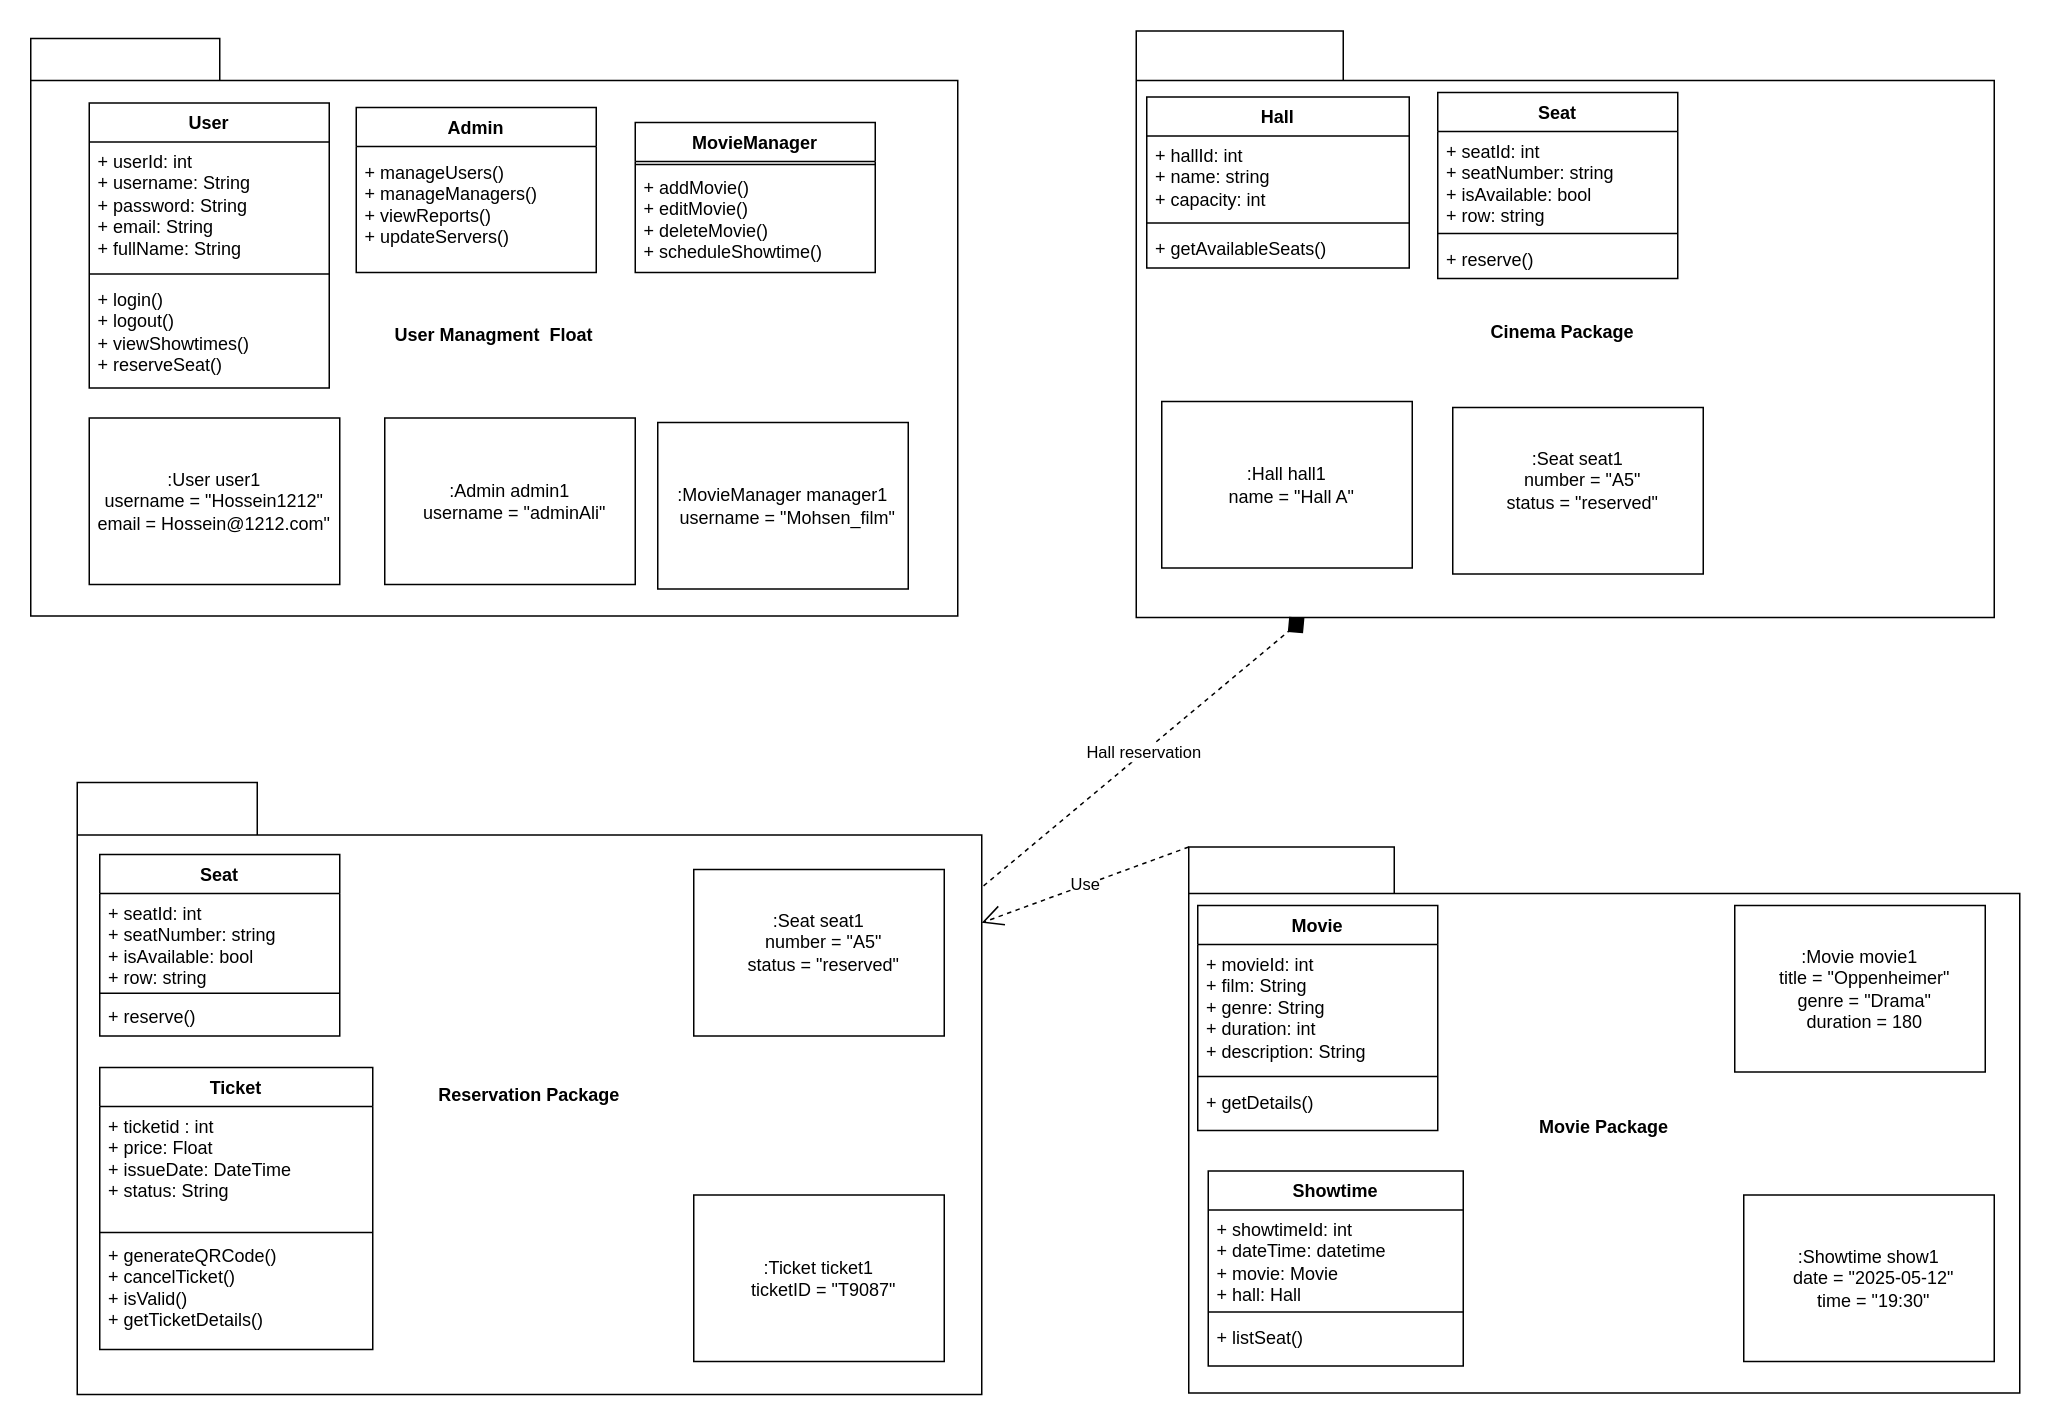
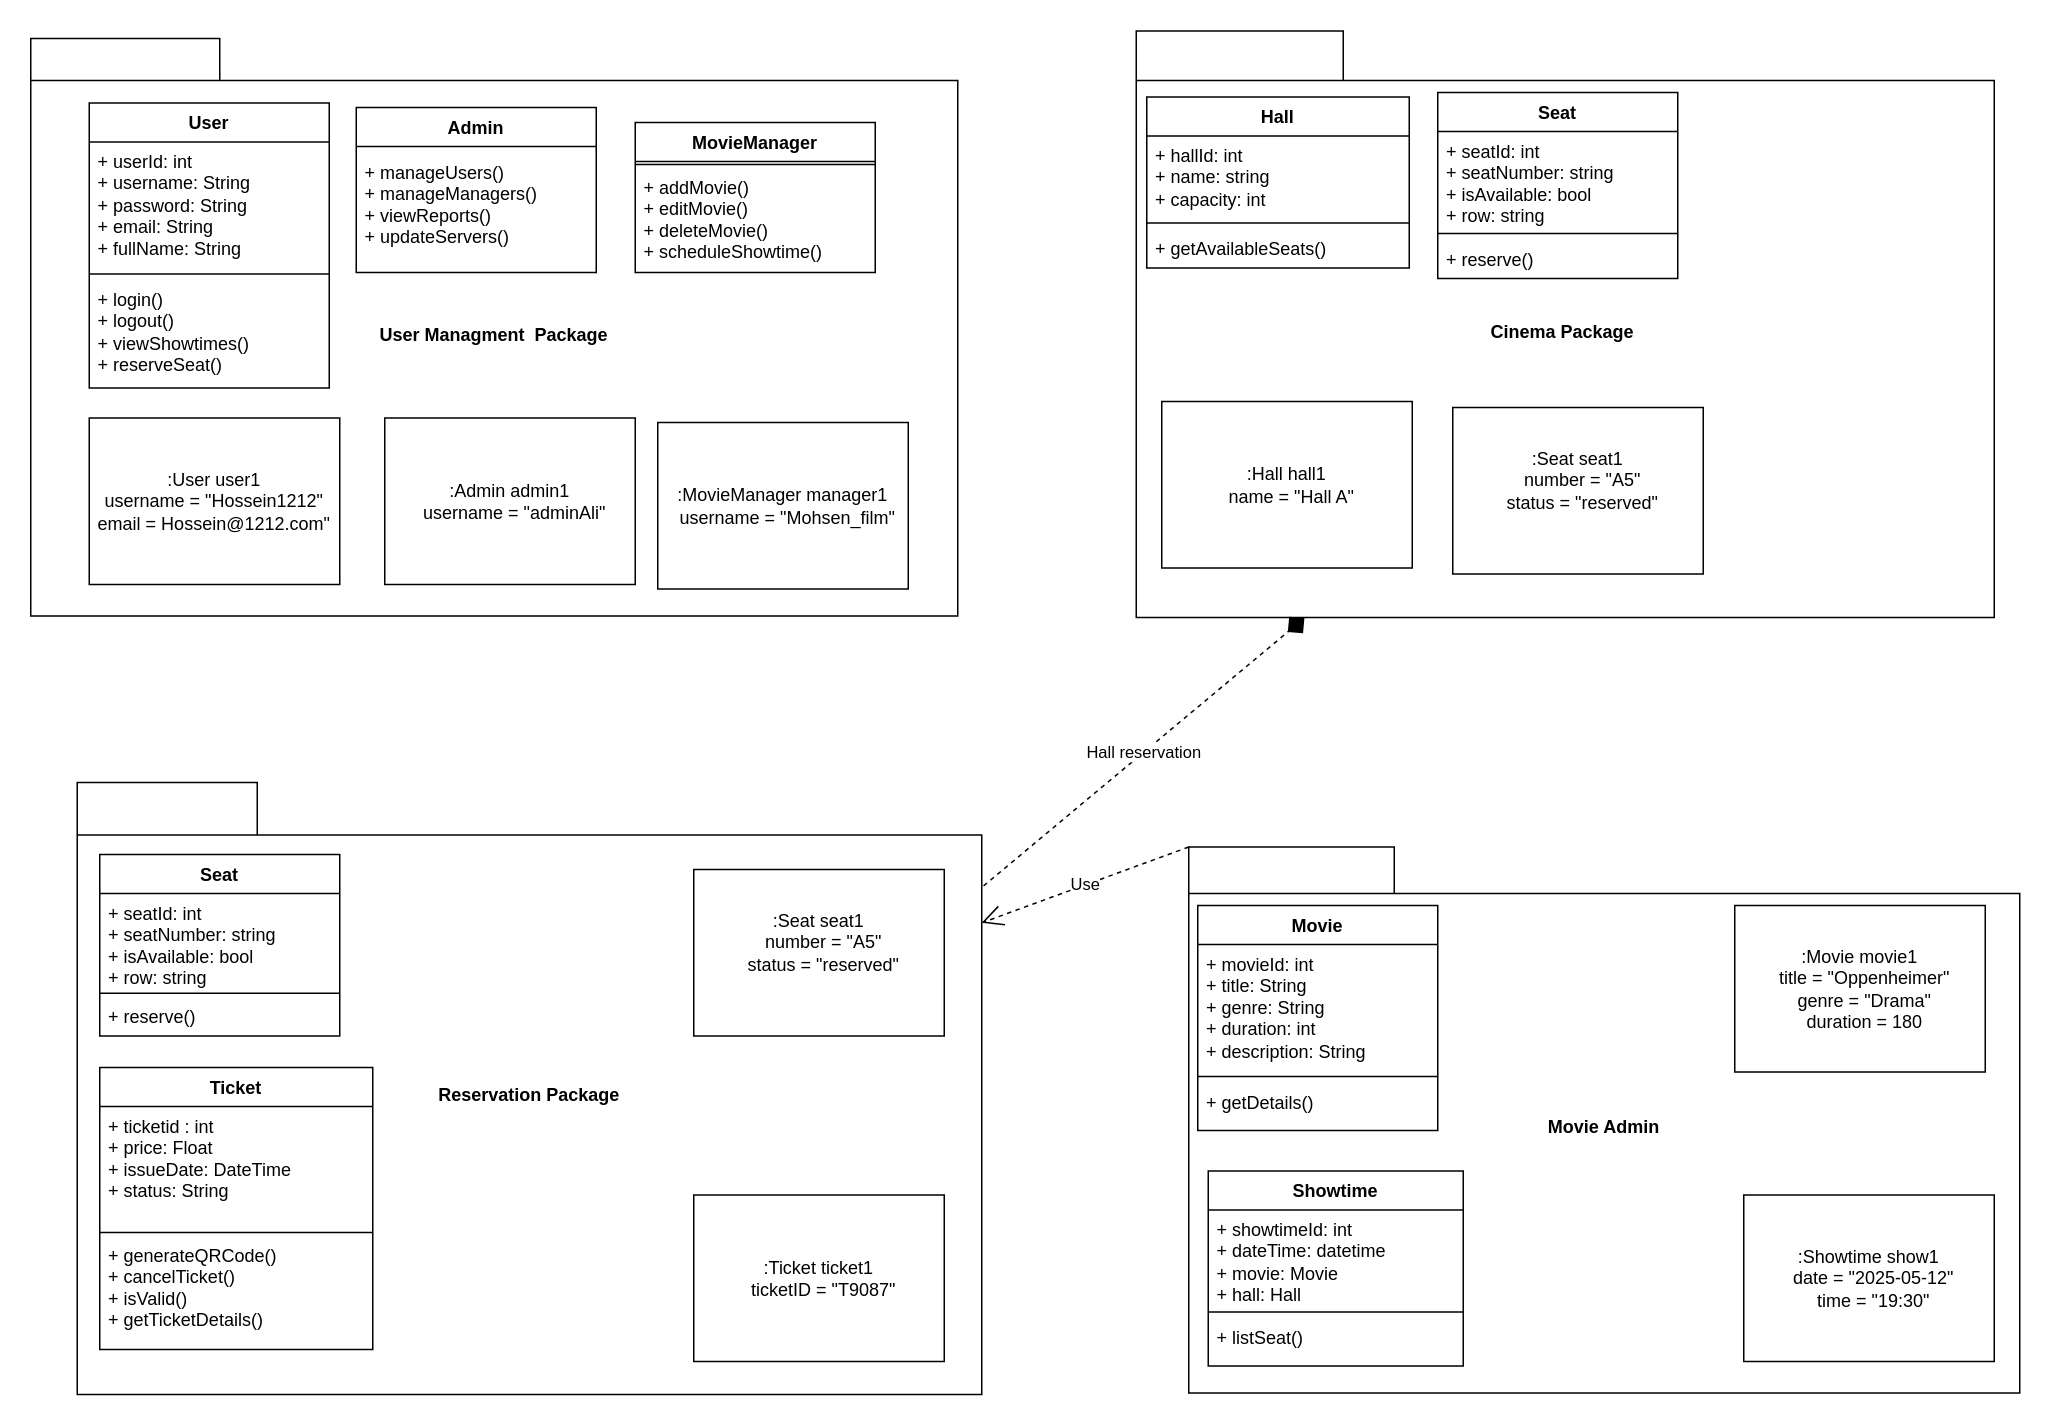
node "User Managment Float": label "User Managment Float" -> "User Managment Package"
node "+ movieId: int + film: String + genre: String + duration: int + description: String": label "+ movieId: int + film: String + genre: String + duration: int + description: String" -> "+ movieId: int + title: String + genre: String + duration: int + description: String"
node "Movie Package": label "Movie Package" -> "Movie Admin"
